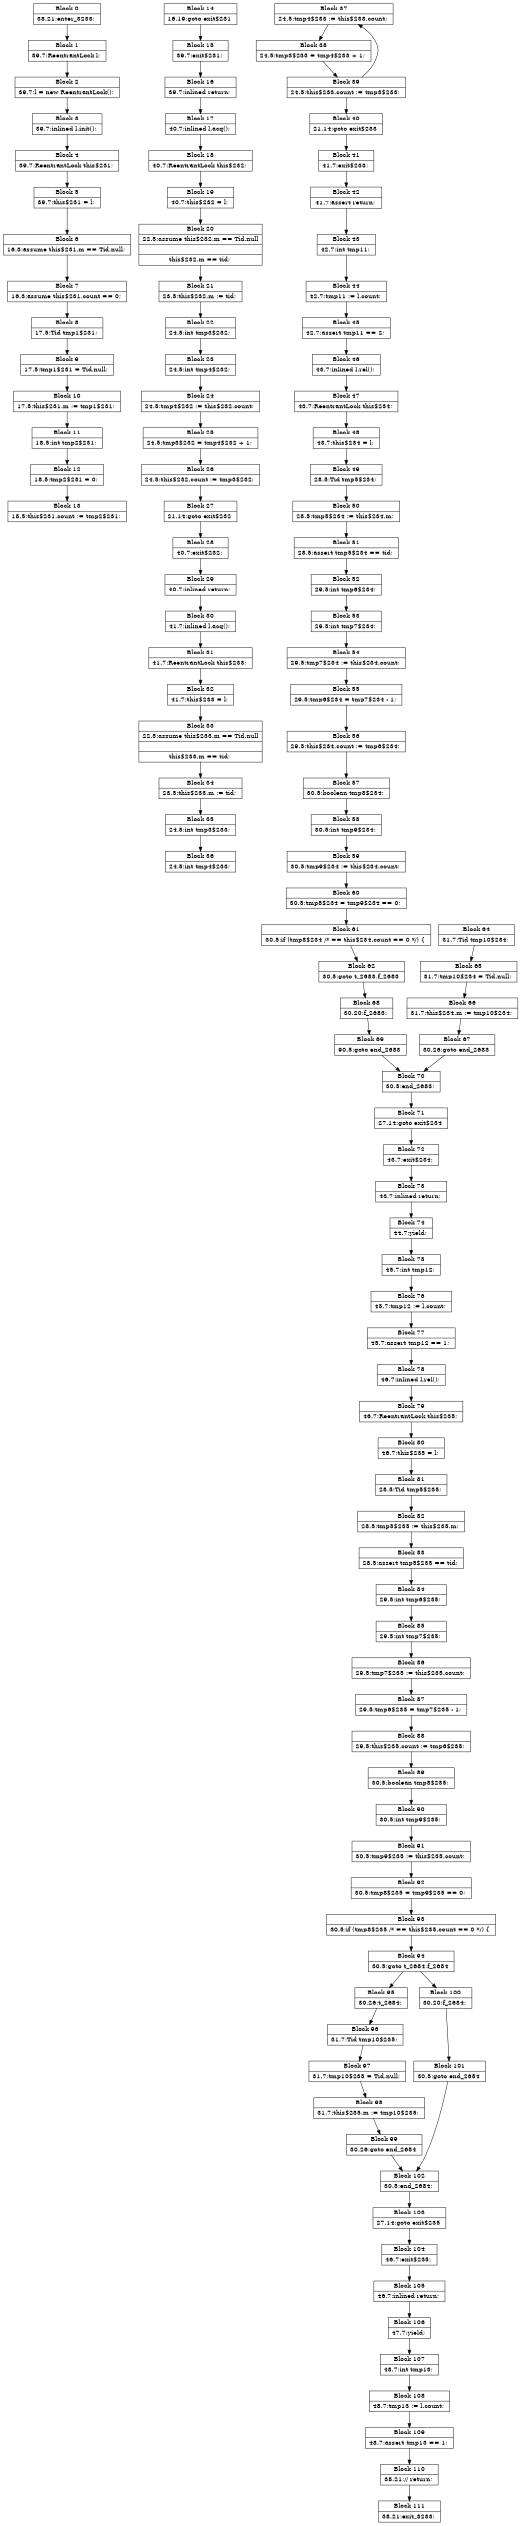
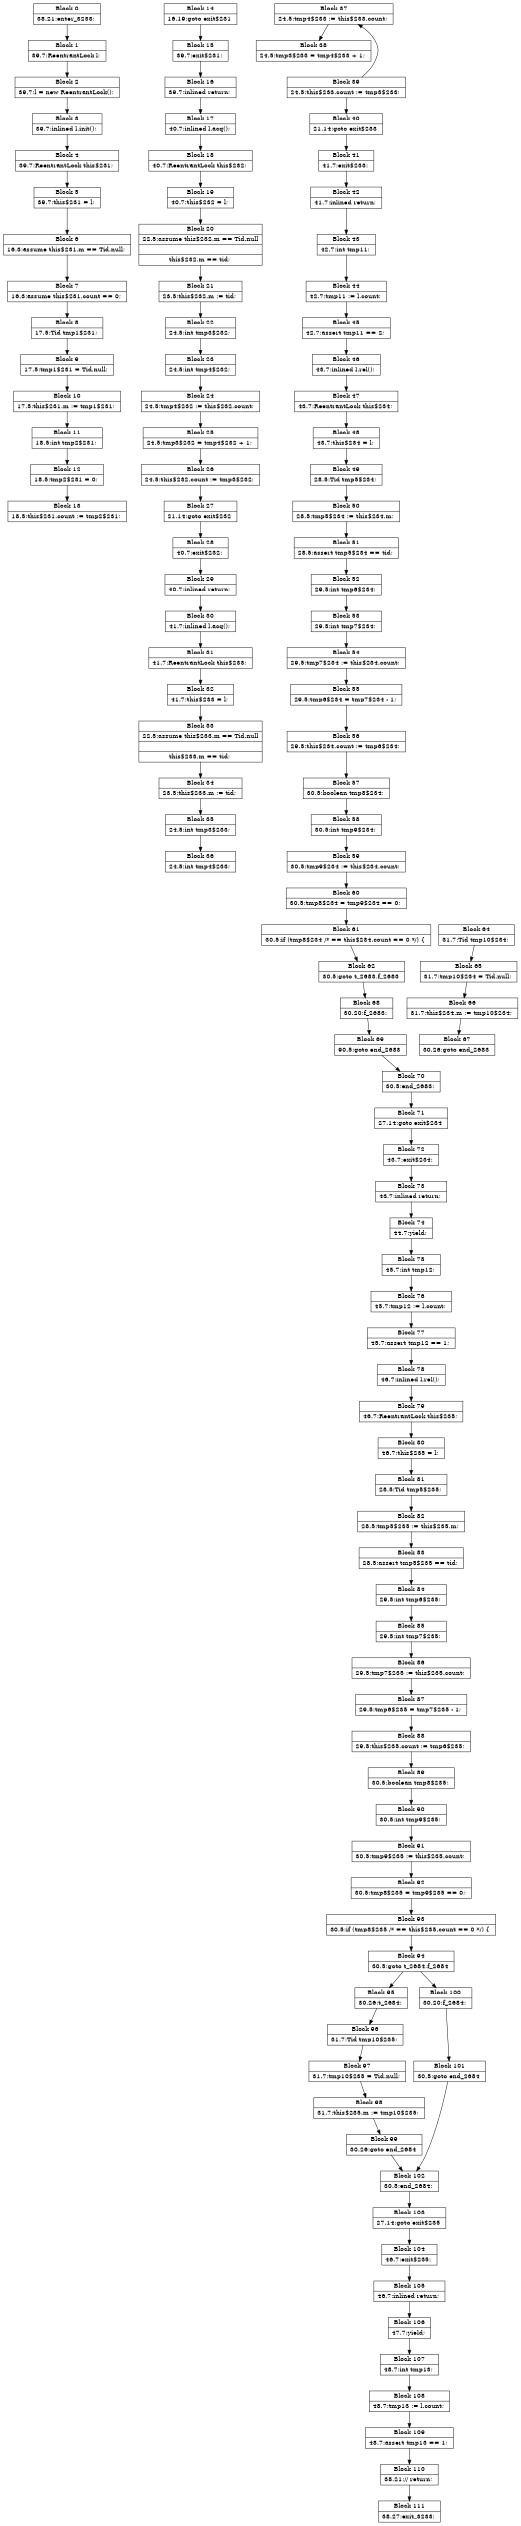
edge "Block 38" -> "Block 39": removed
node "Block 42": text "41.7:assert return;" -> "41.7:inlined return;"
edge "Block 67" -> "Block 70": removed
node "Block 111": text "38.21:exit_3233:" -> "38.27:exit_3233:"
